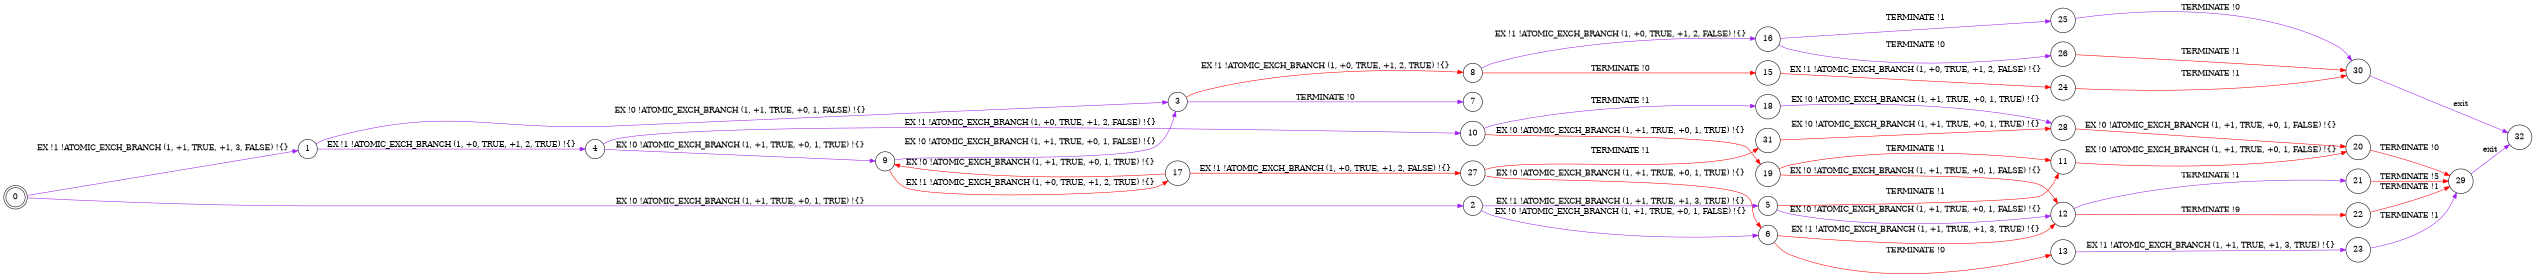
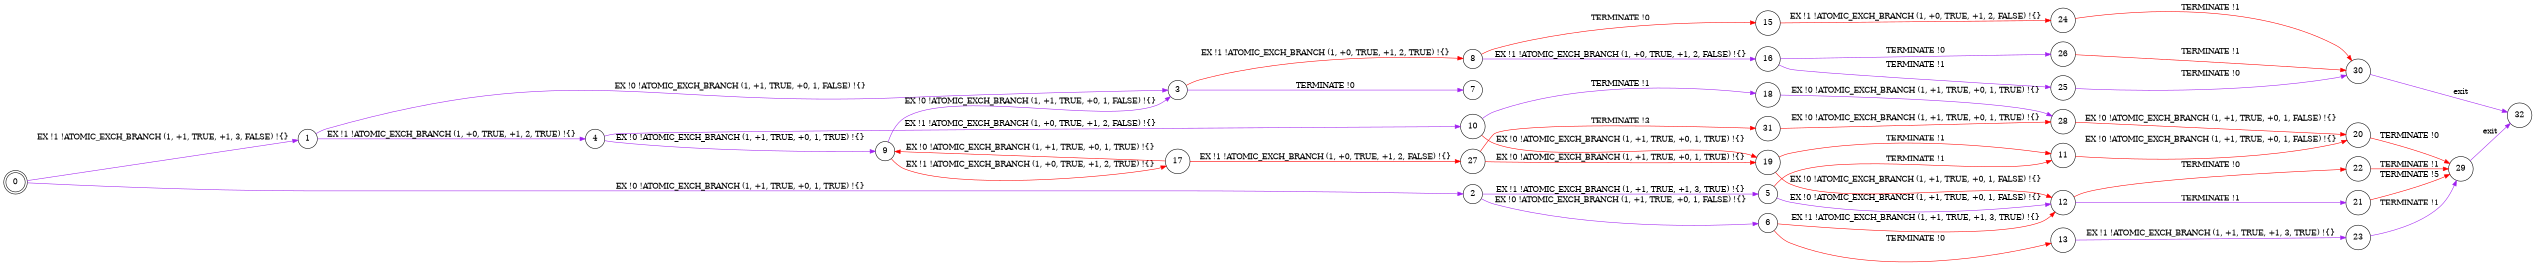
edge "27" -> "31": label "TERMINATE !1" -> "TERMINATE !3"
edge "27" -> "6": now "27" -> "19"
edge "12" -> "22": label "TERMINATE !9" -> "TERMINATE !0"
